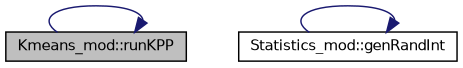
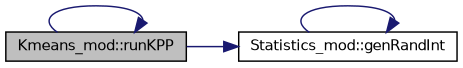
edge "Kmeans_mod::runKPP" -> "Statistics_mod::genRandInt": added
